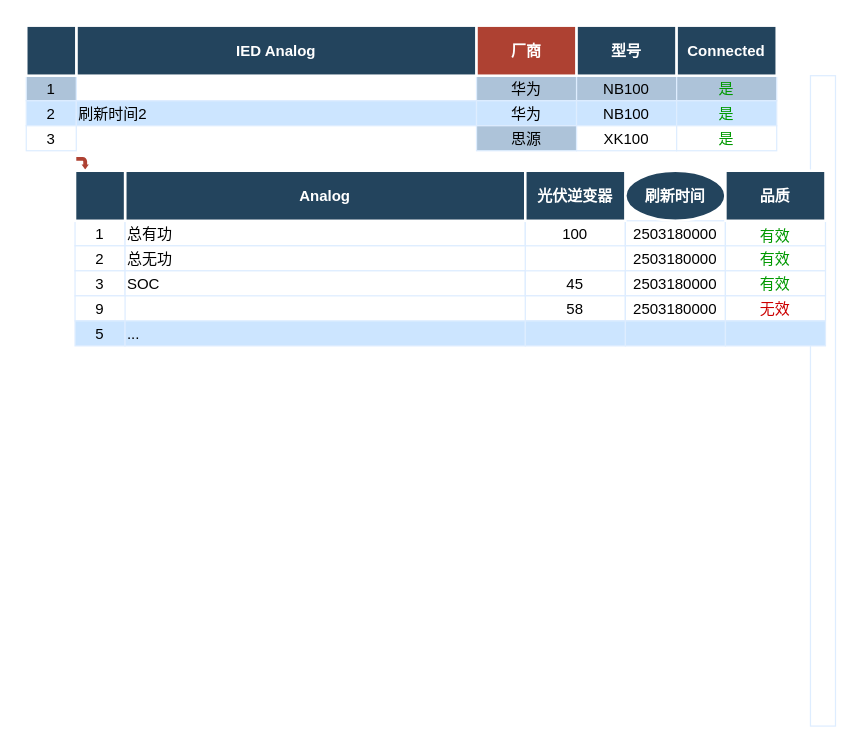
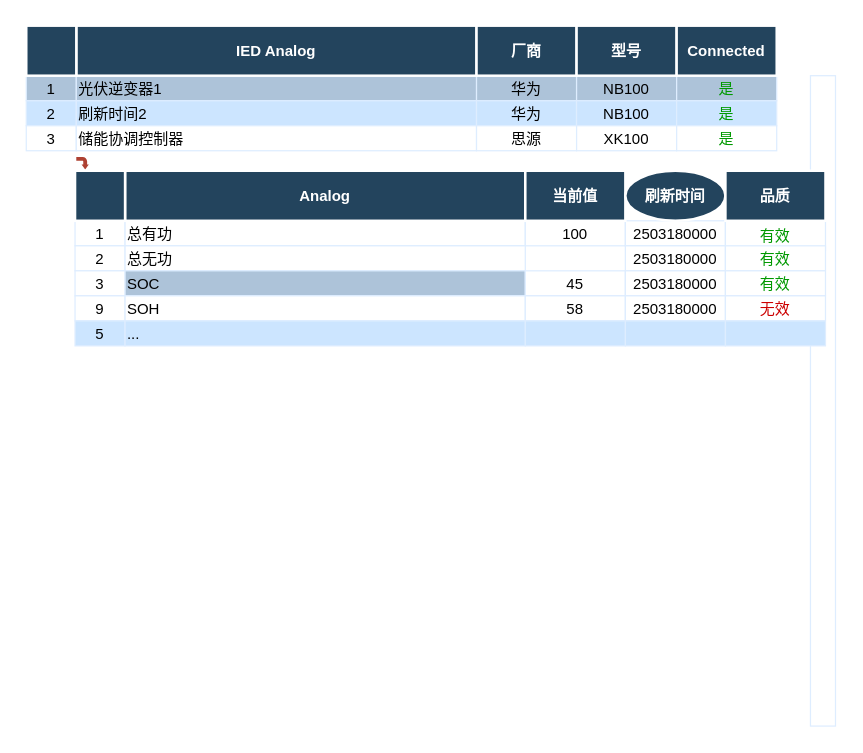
node "厂商": fillcolor #ae4132 -> #23445d
node "光伏逆变器1": added
node "储能协调控制器": added
node "思源": fillcolor #adc3d9 -> #ffffff
node "光伏逆变器": label "光伏逆变器" -> "当前值"
node "SOC": fillcolor #ffffff -> #adc3d9
node "SOH": added
